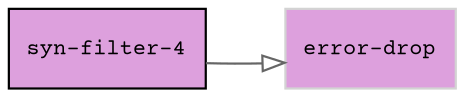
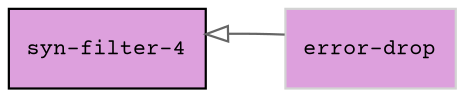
edge "syn-filter-4" -> "error-drop": reversed
